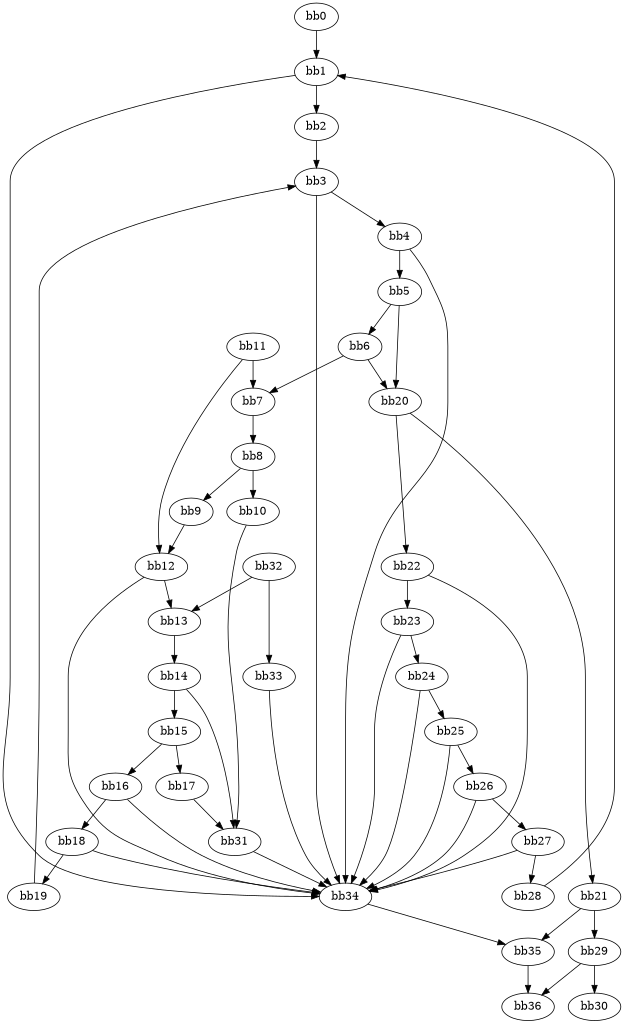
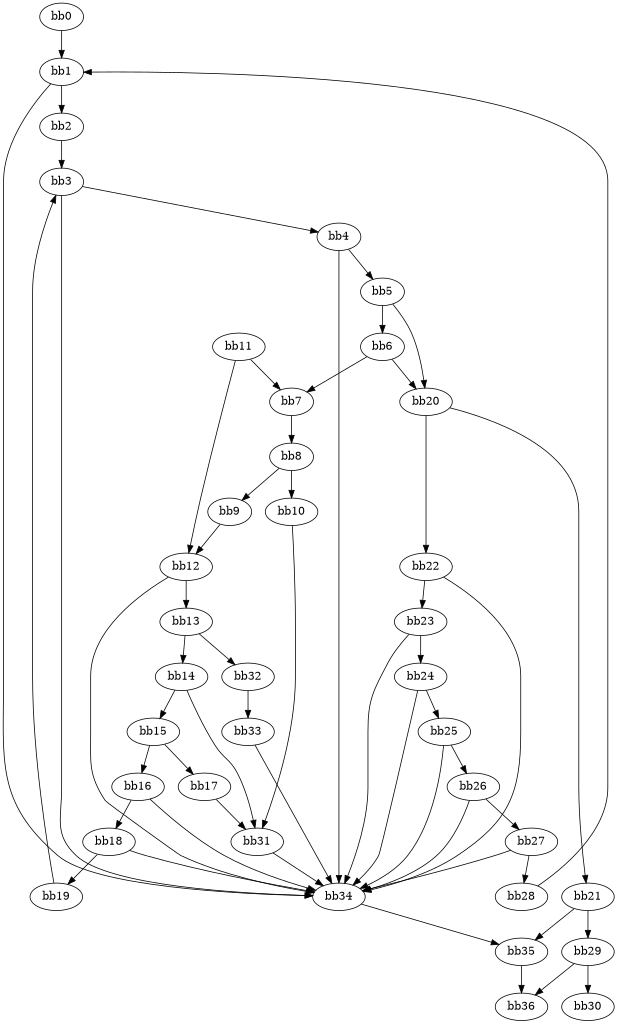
edge "bb32" -> "bb13": reversed
